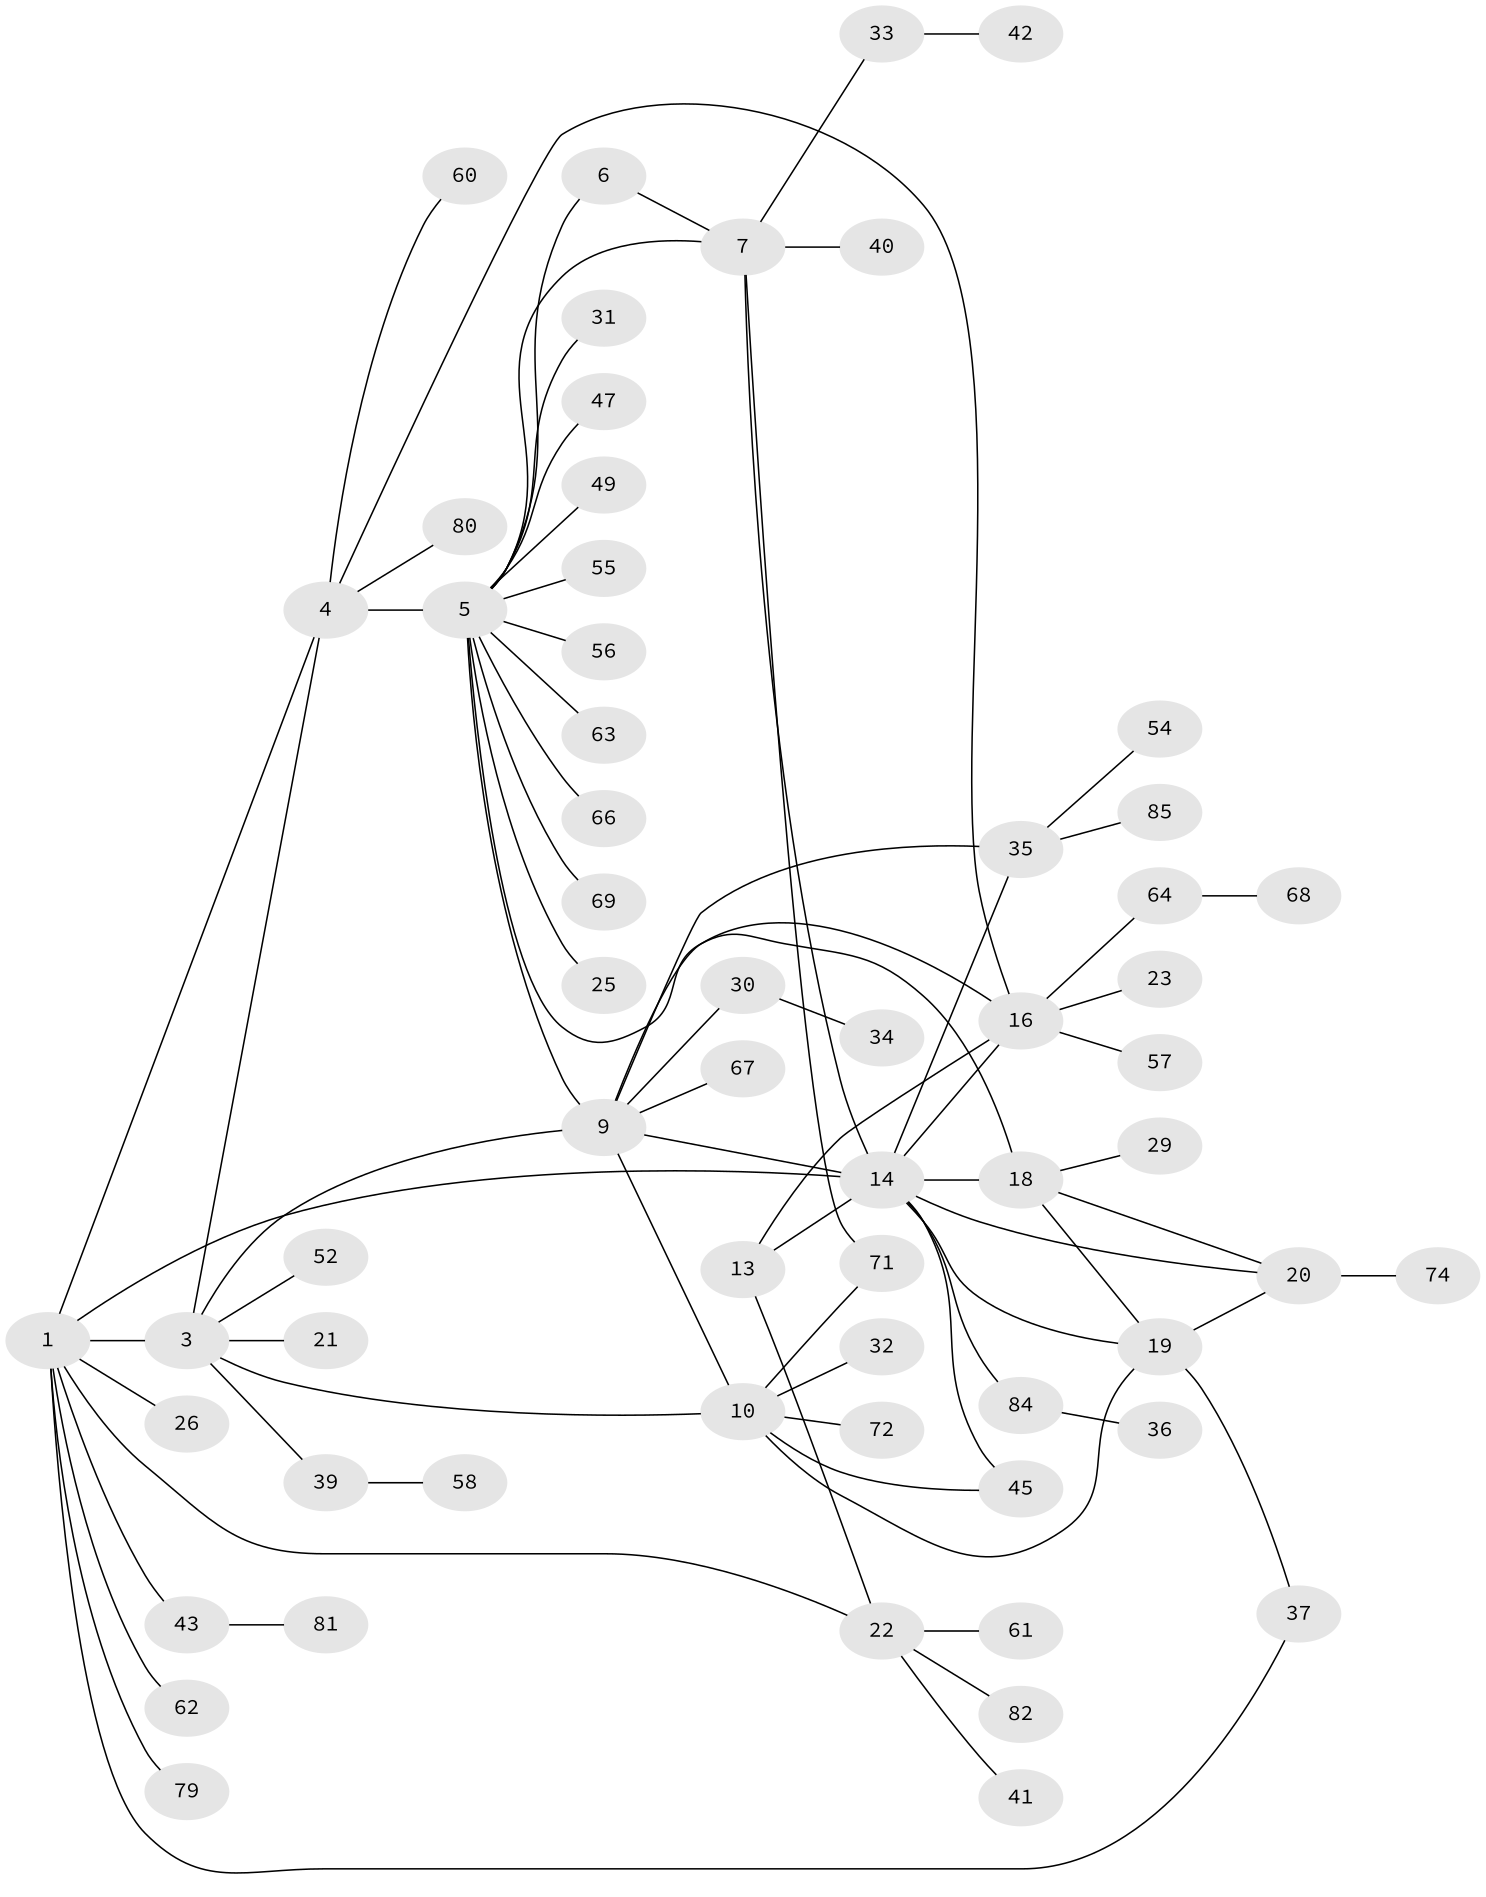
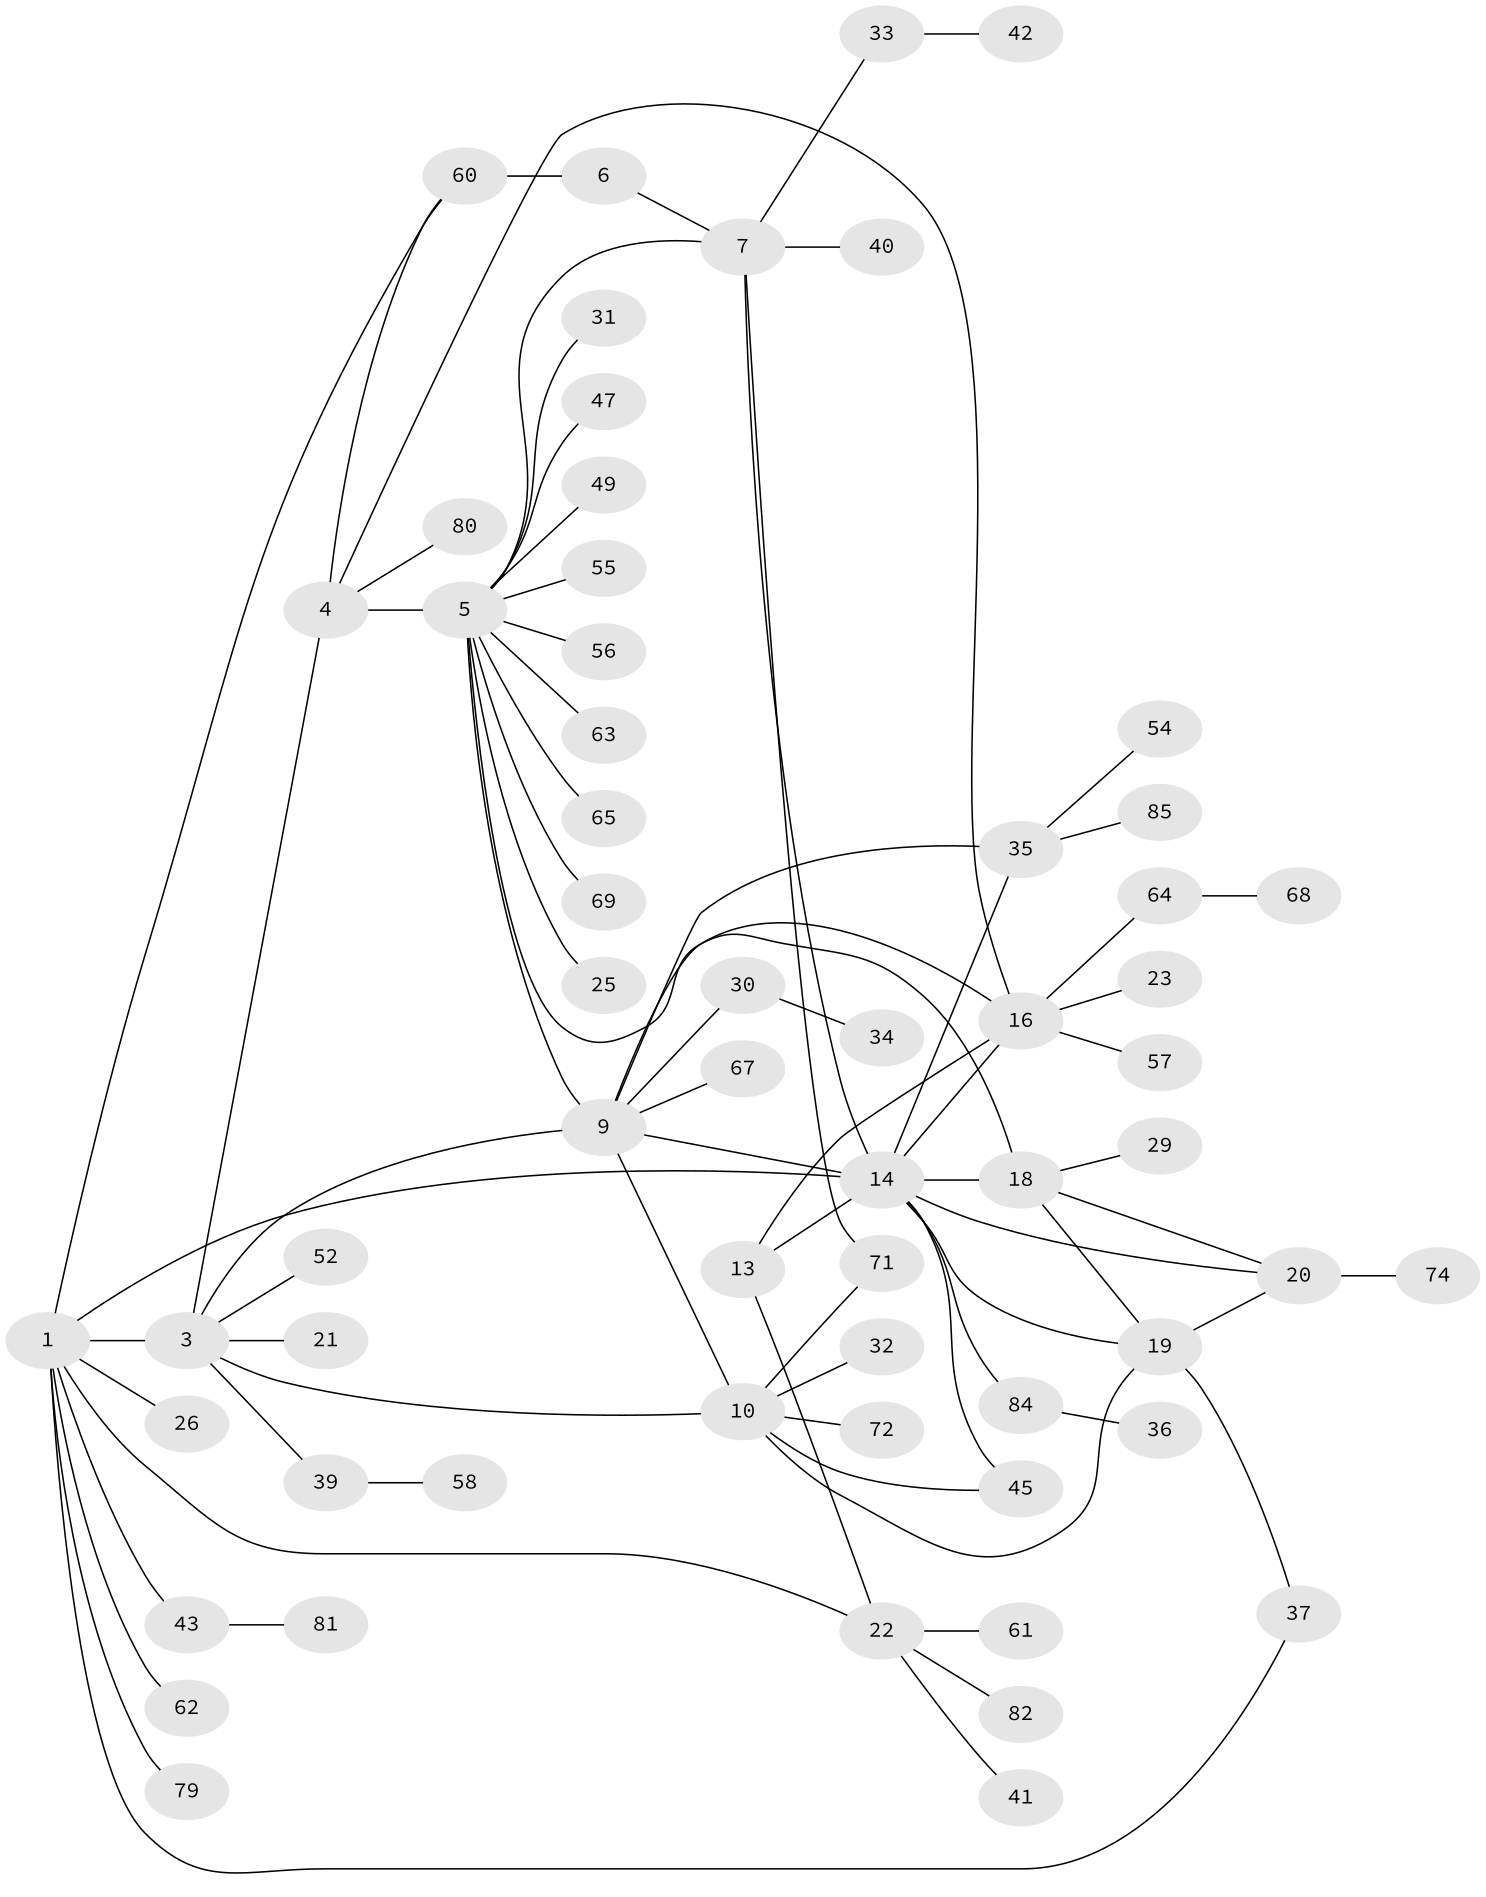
edge "6" -- "5": now "6" -- "60"
node "66": label "66" -> "65"
edge "4" -- "1": now "60" -- "1"
